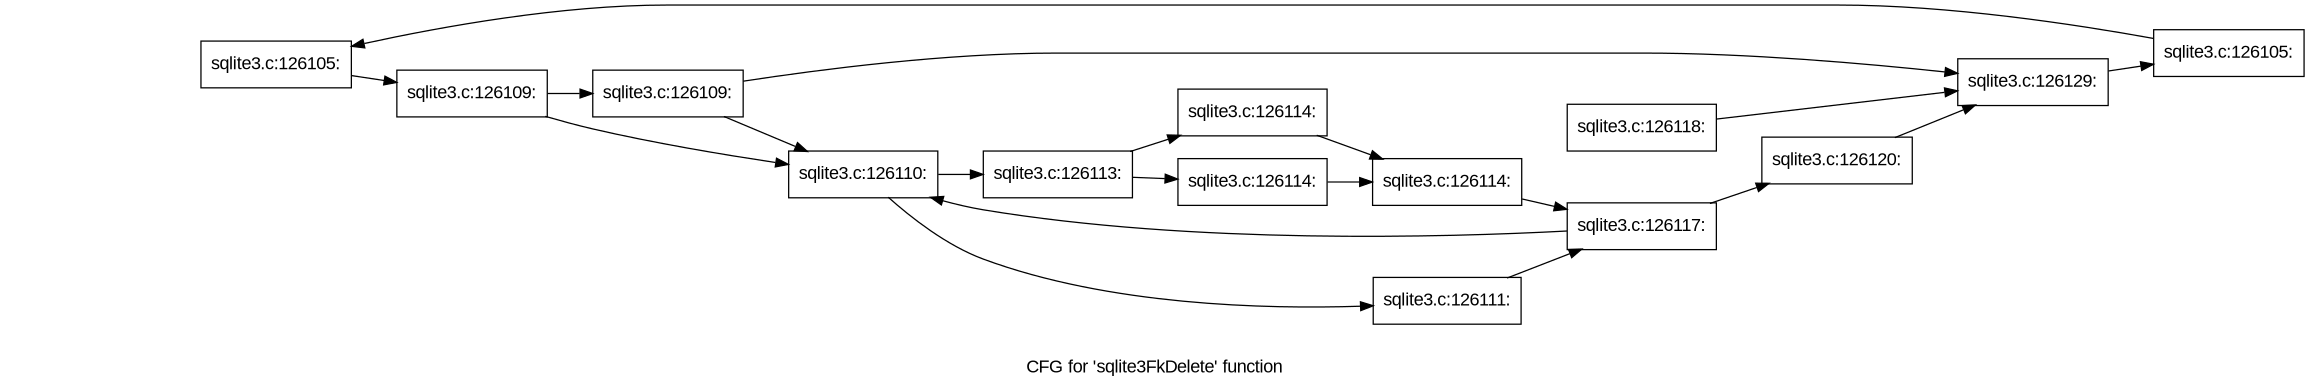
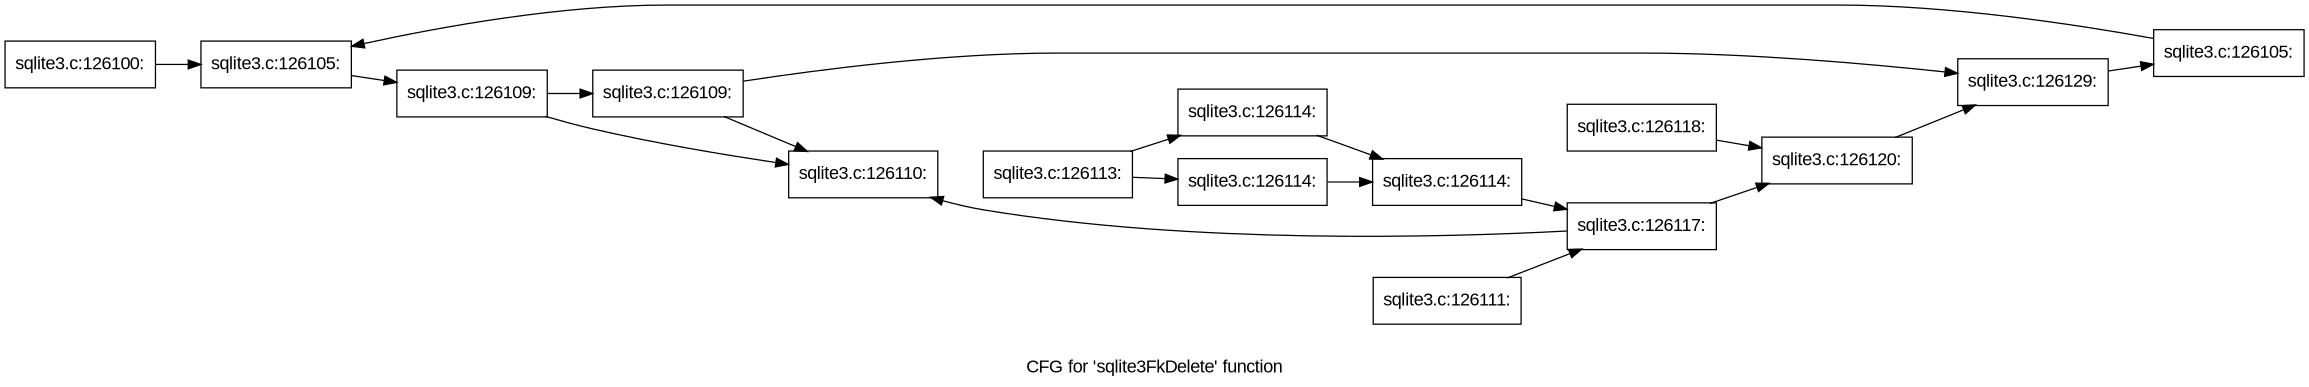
node "sqlite3.c:126100:": added
edge "sqlite3.c:126118:" -> "sqlite3.c:126129:": now "sqlite3.c:126118:" -> "sqlite3.c:126120:"
edge "sqlite3.c:126110:" -> "sqlite3.c:126113:": removed
edge "sqlite3.c:126110:" -> "sqlite3.c:126111:": removed
